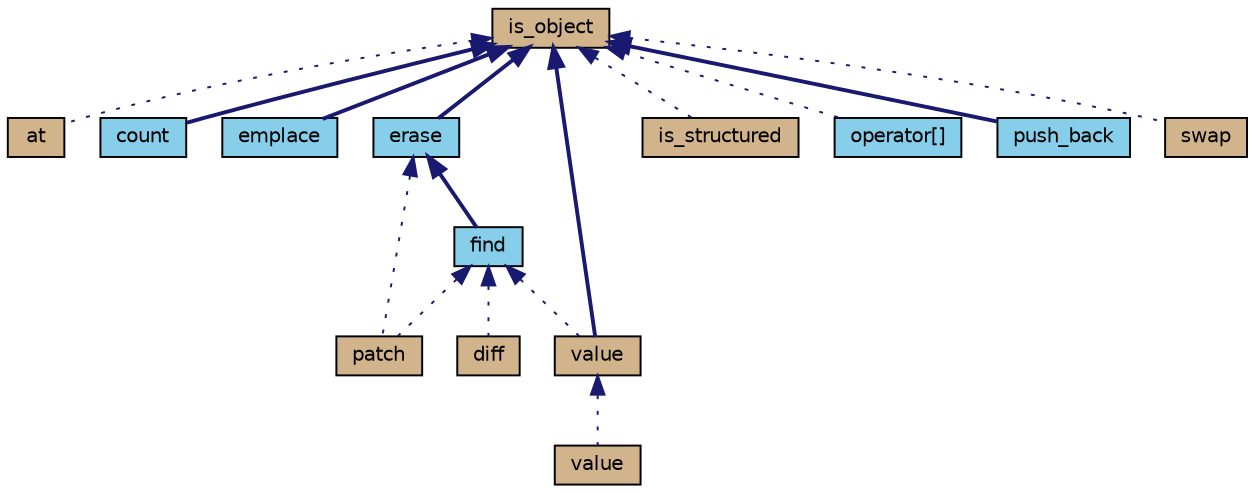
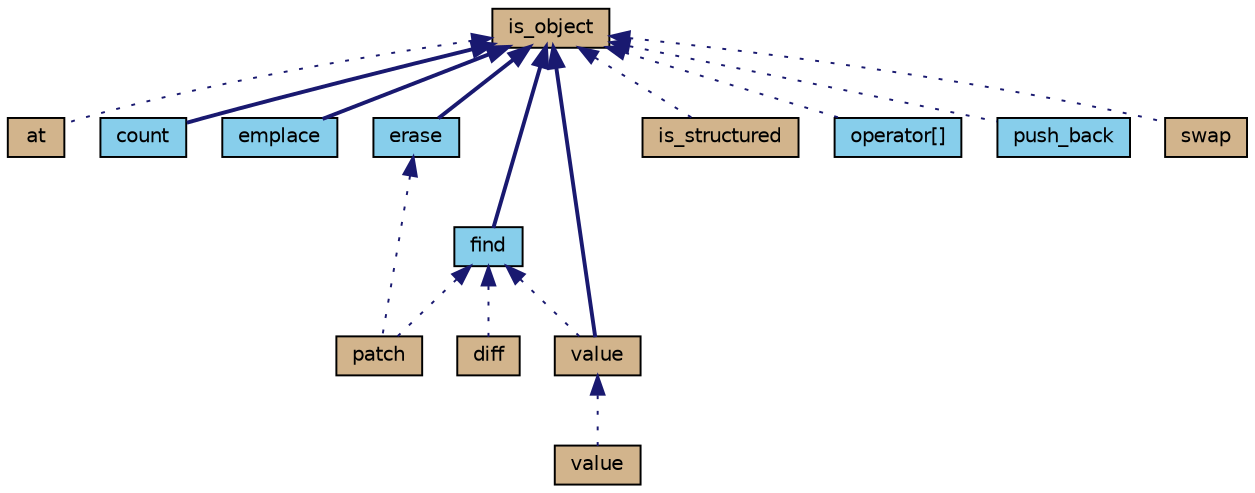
edge "push_back" -> "is_object": style bold -> dotted
edge "find" -> "erase": now "find" -> "is_object"
